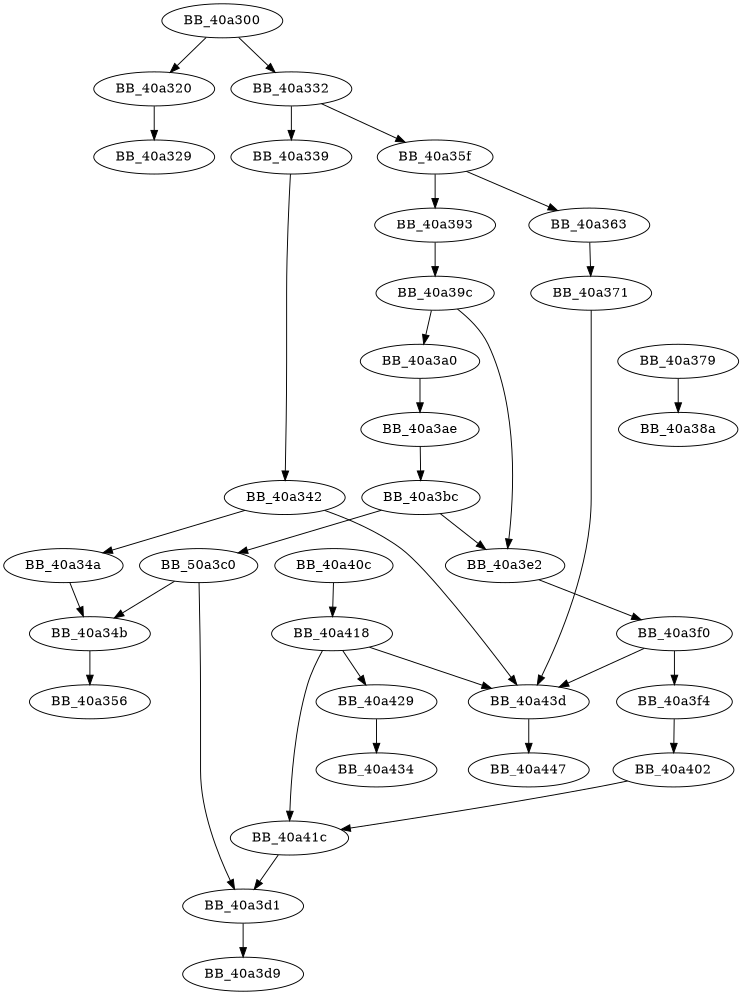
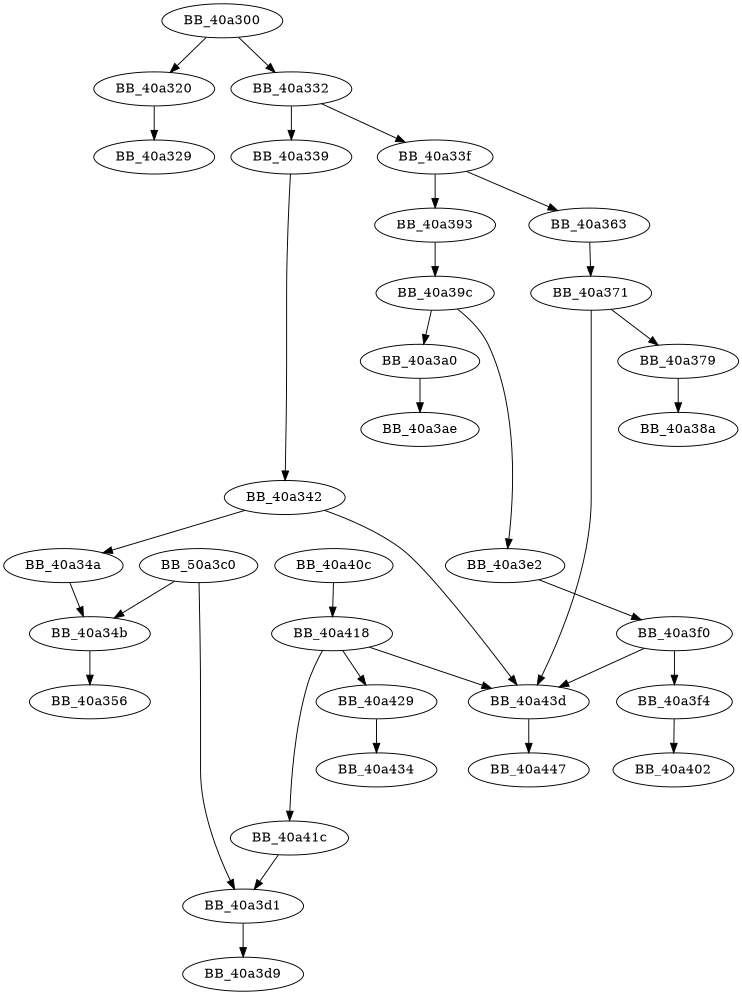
node "BB_40a35f": label "BB_40a35f" -> "BB_40a33f"
edge "BB_40a371" -> "BB_40a379": added
node "BB_40a3bc": removed
edge "BB_40a402" -> "BB_40a41c": removed
